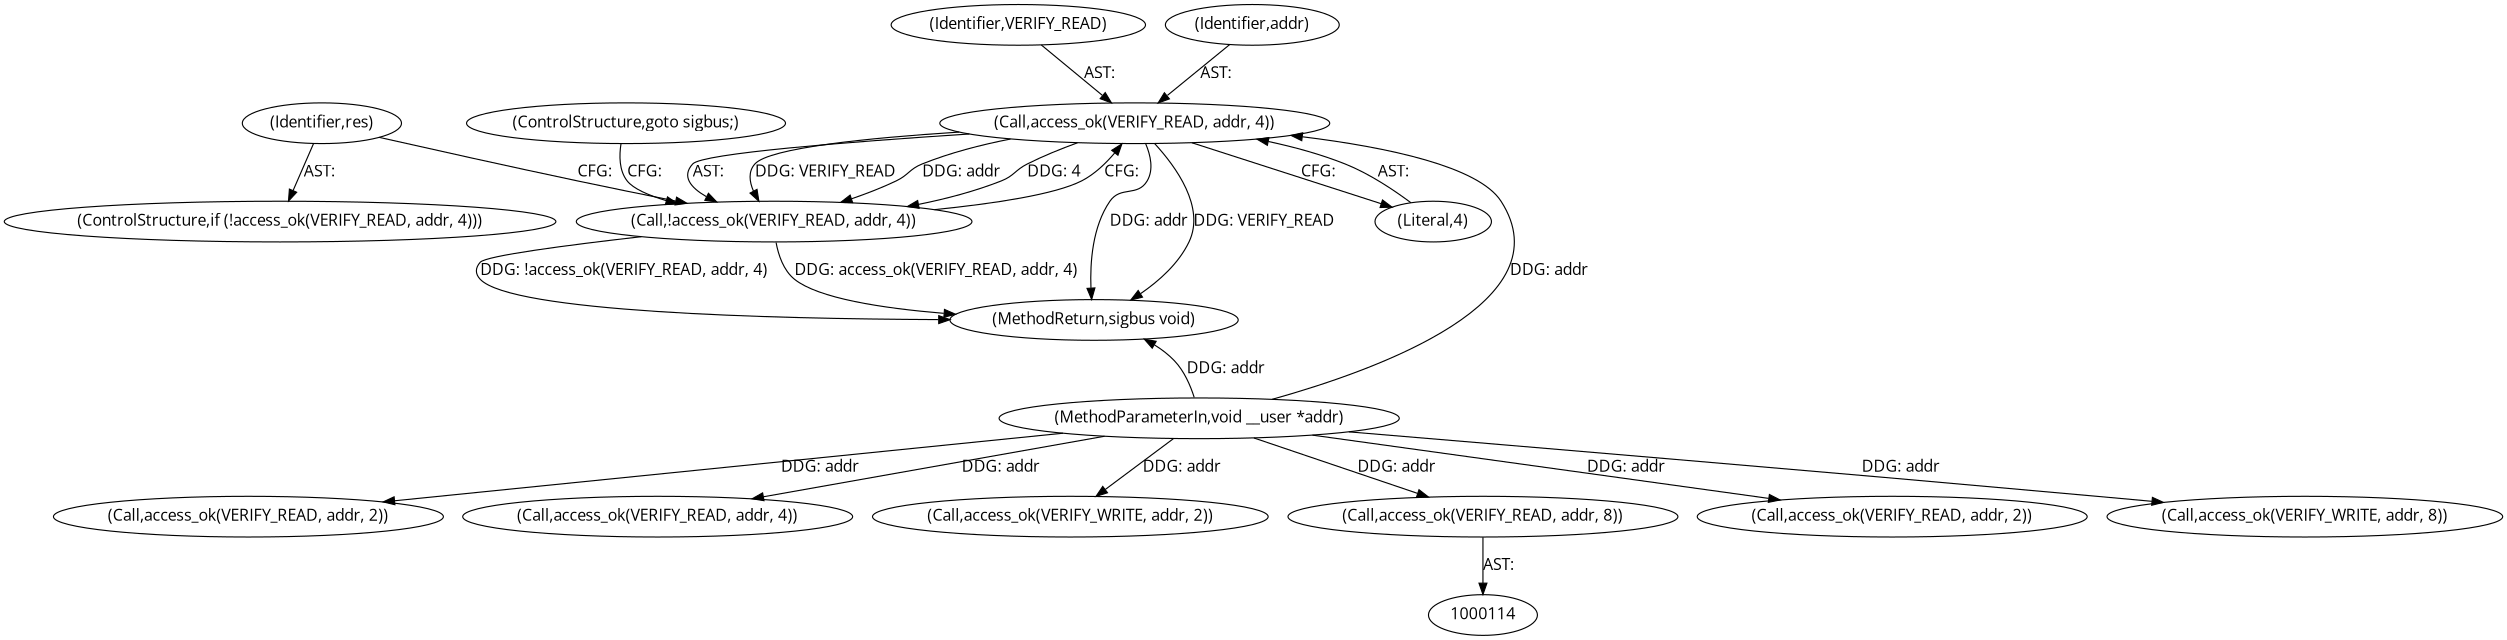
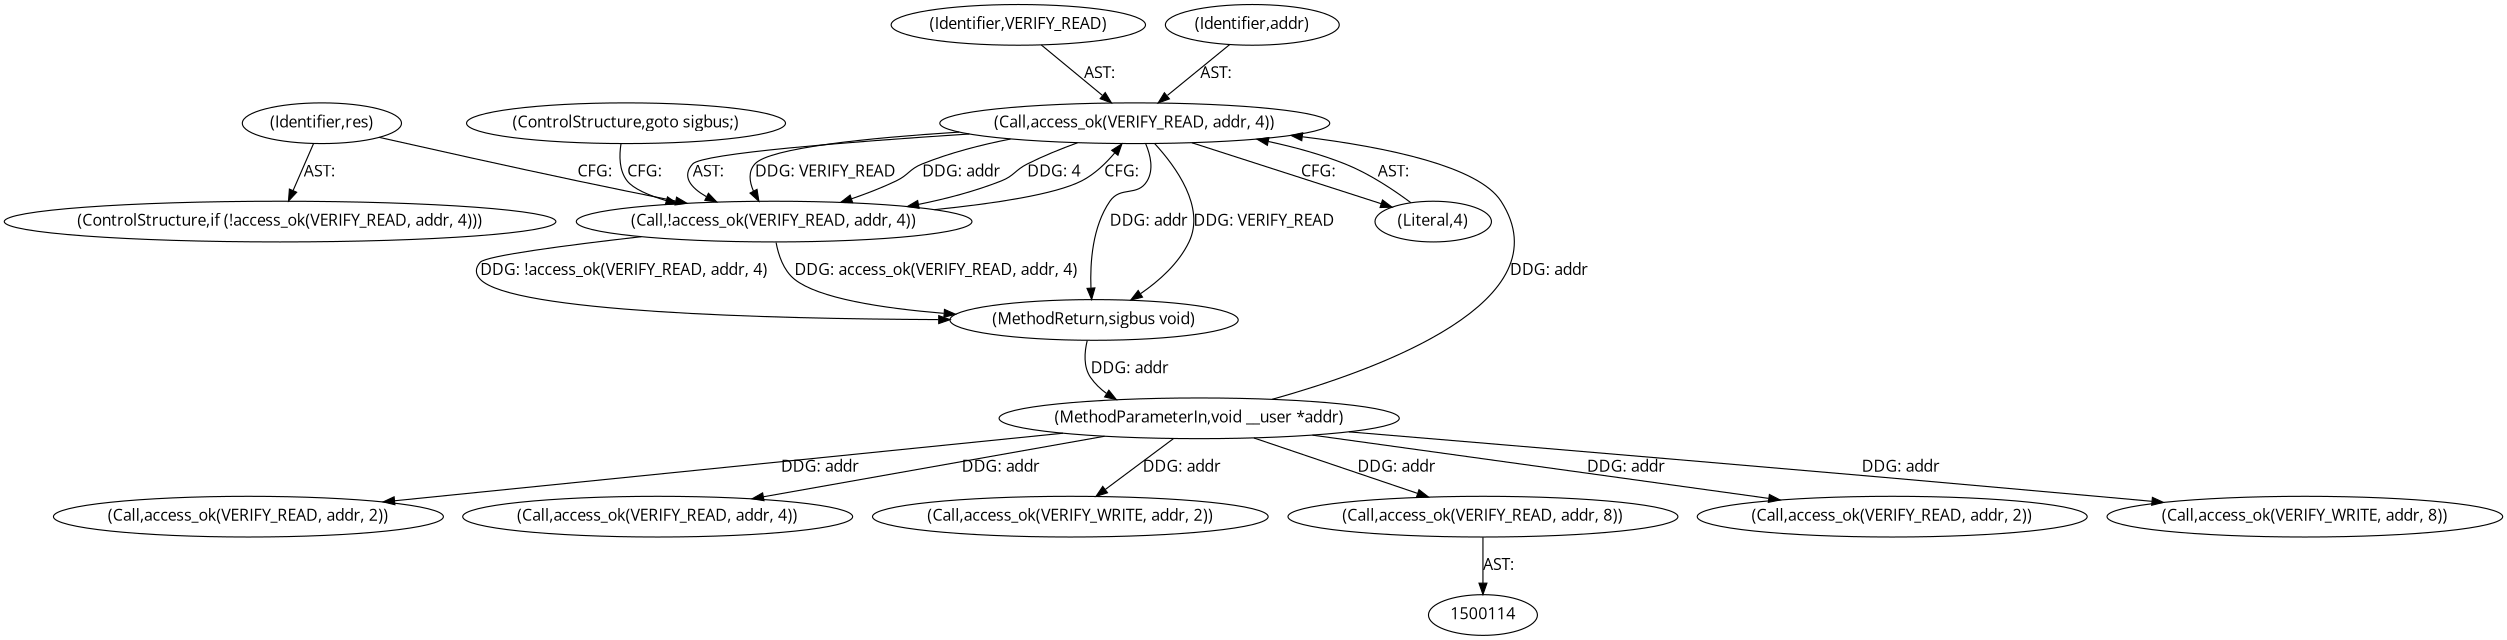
edge "(MethodParameterIn,void __user *addr)" -> "(MethodReturn,sigbus void)": reversed
node "1000114": label "1000114" -> "1500114"
